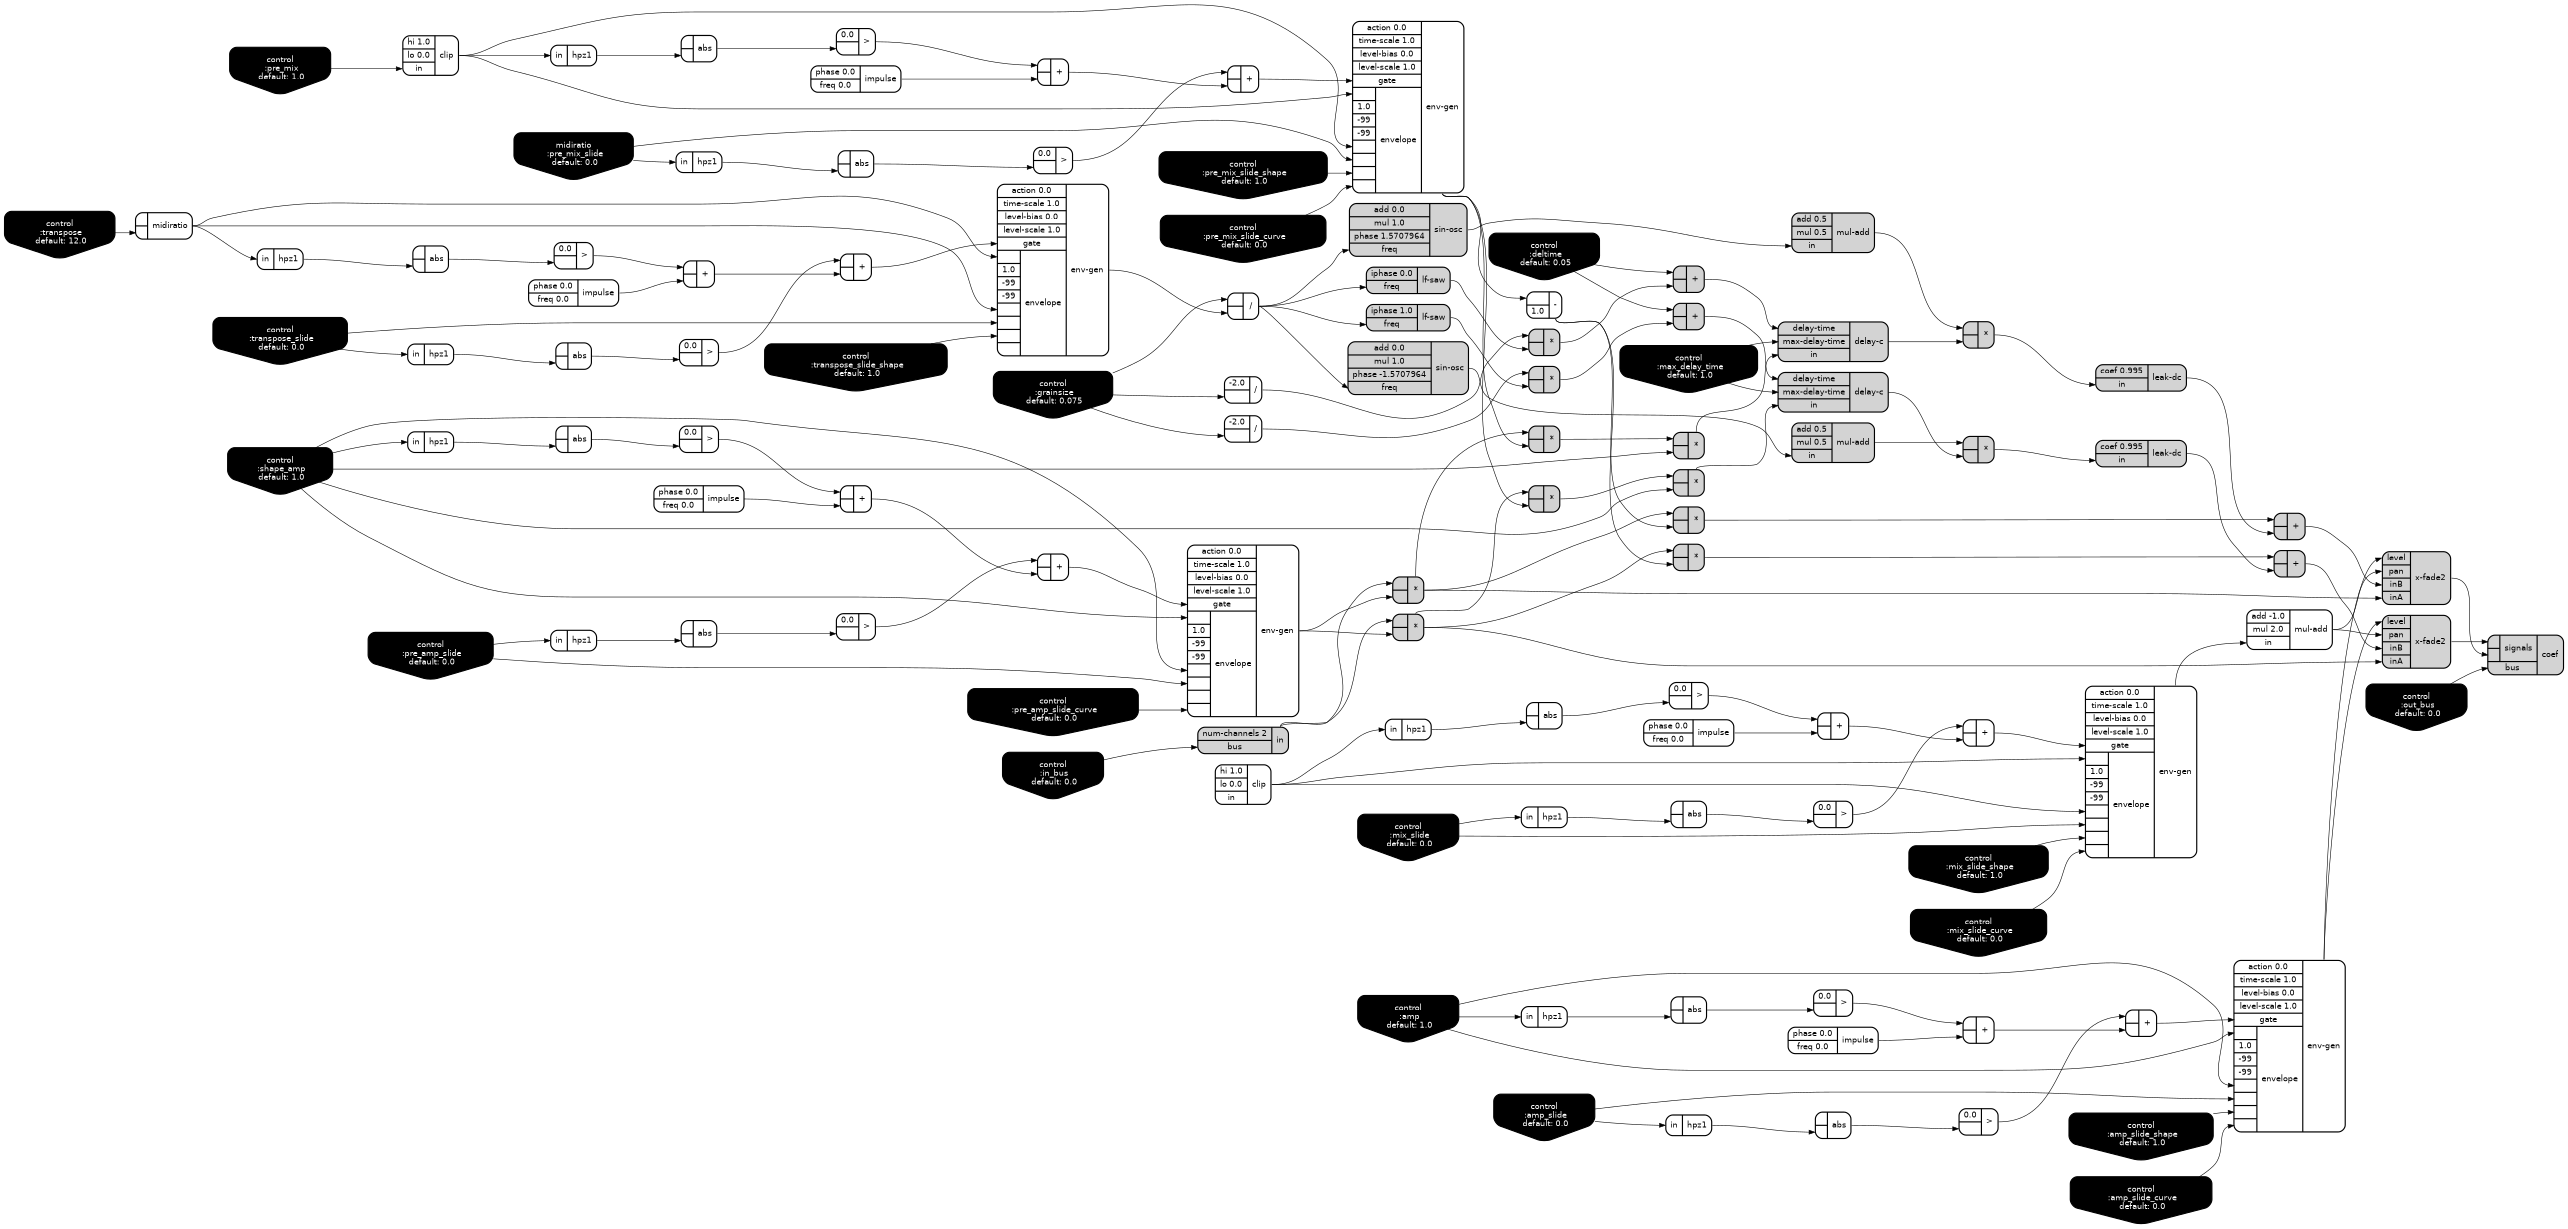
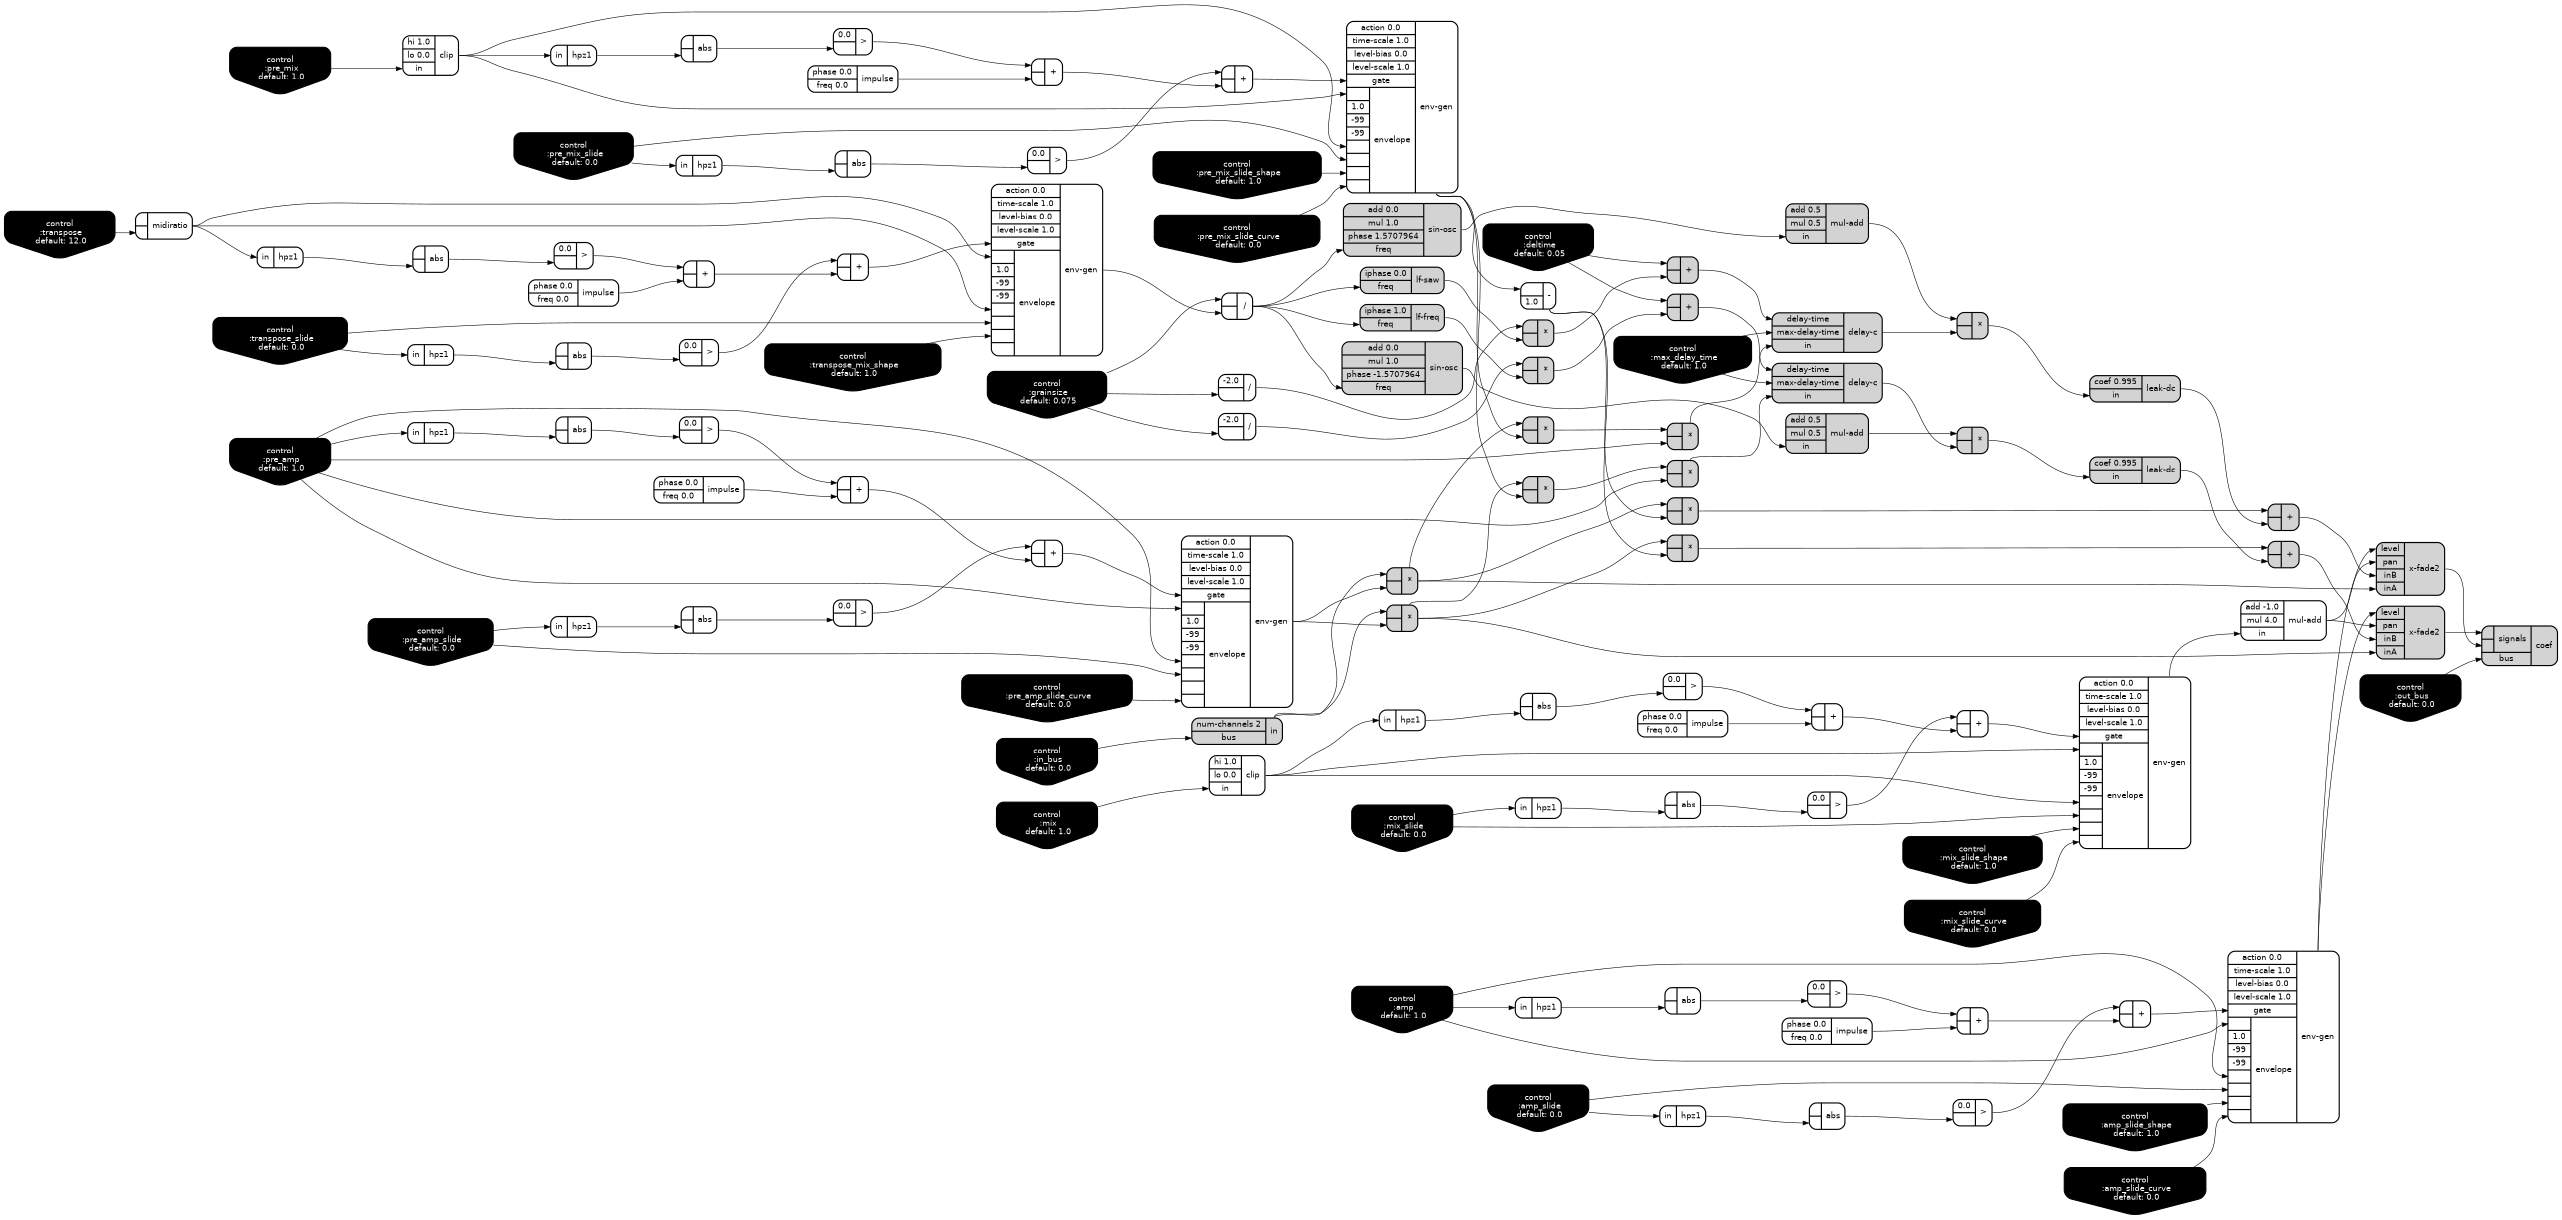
node "midiratio :pre_mix_slide default: 0.0": label "midiratio :pre_mix_slide default: 0.0" -> "control :pre_mix_slide default: 0.0"
node "iphase 1.0": text "lf-saw" -> "lf-freq"
node "control :transpose_slide_shape default: 1.0": label "control :transpose_slide_shape default: 1.0" -> "control :transpose_mix_shape default: 1.0"
node "control :shape_amp default: 1.0": label "control :shape_amp default: 1.0" -> "control :pre_amp default: 1.0"
node "add -1.0": text "mul 2.0" -> "mul 4.0"
node "control :mix default: 1.0": added
